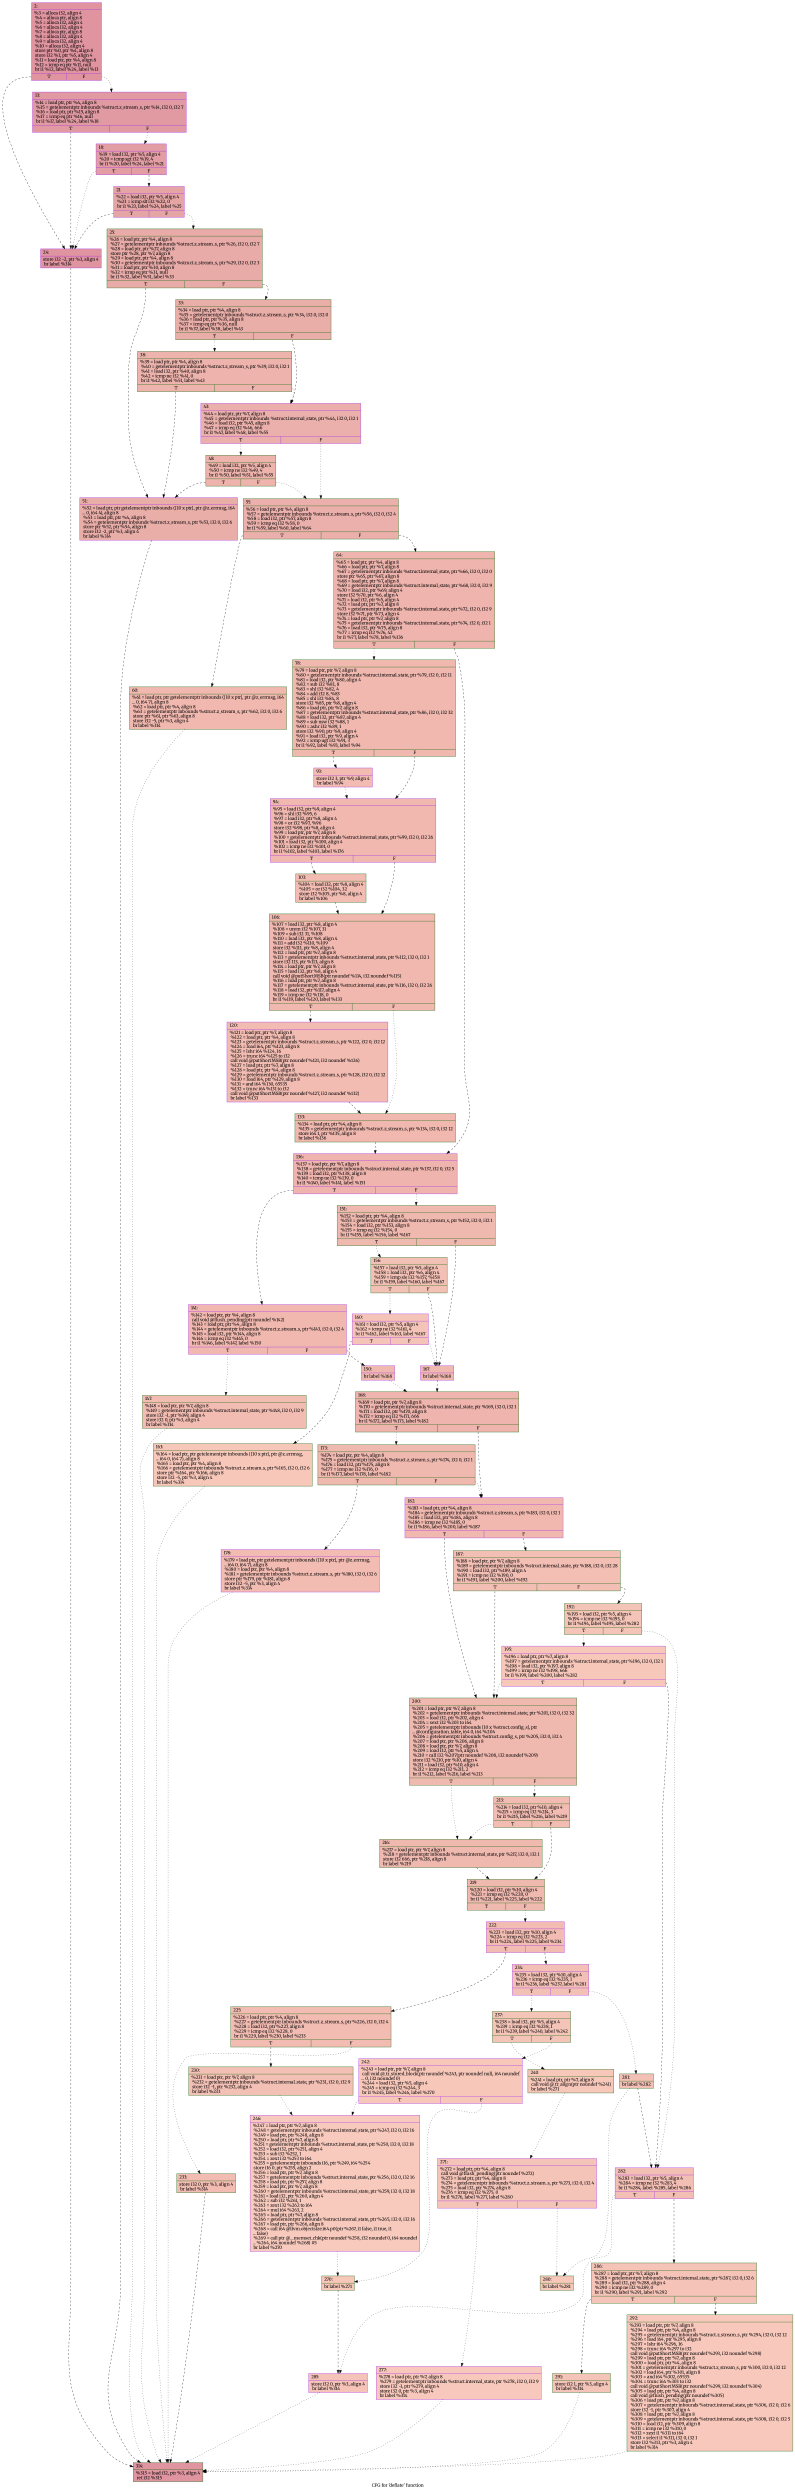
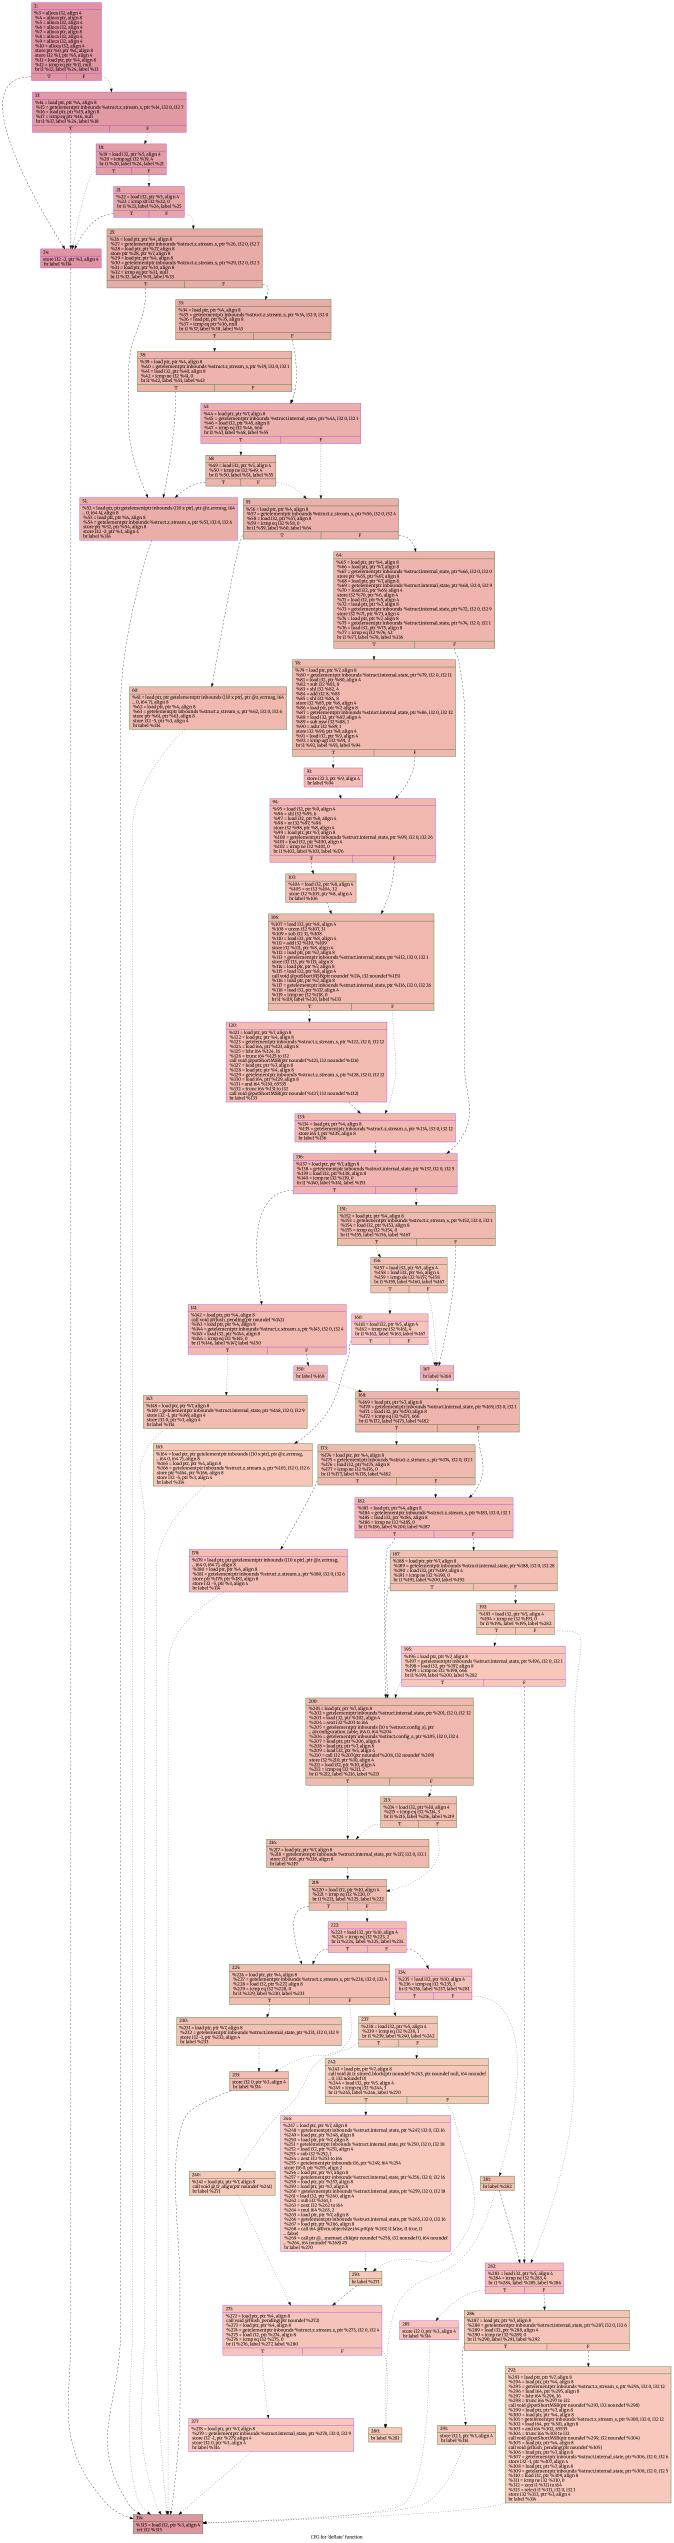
node "133:": color darkgreen -> purple
edge "156:" -> "167:": style dashed -> dotted
edge "213:" -> "219:": style dashed -> dotted
edge "219:" -> "225:": added
node "242:": color purple -> darkgreen
edge "230:" -> "246:": now "230:" -> "233:"
edge "270:" -> "285:": now "270:" -> "271:"
